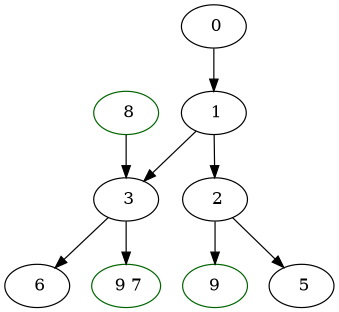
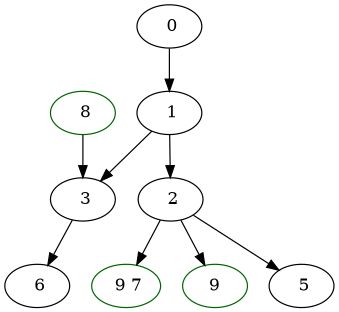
edge "3" -> "9 7": now "2" -> "9 7"
